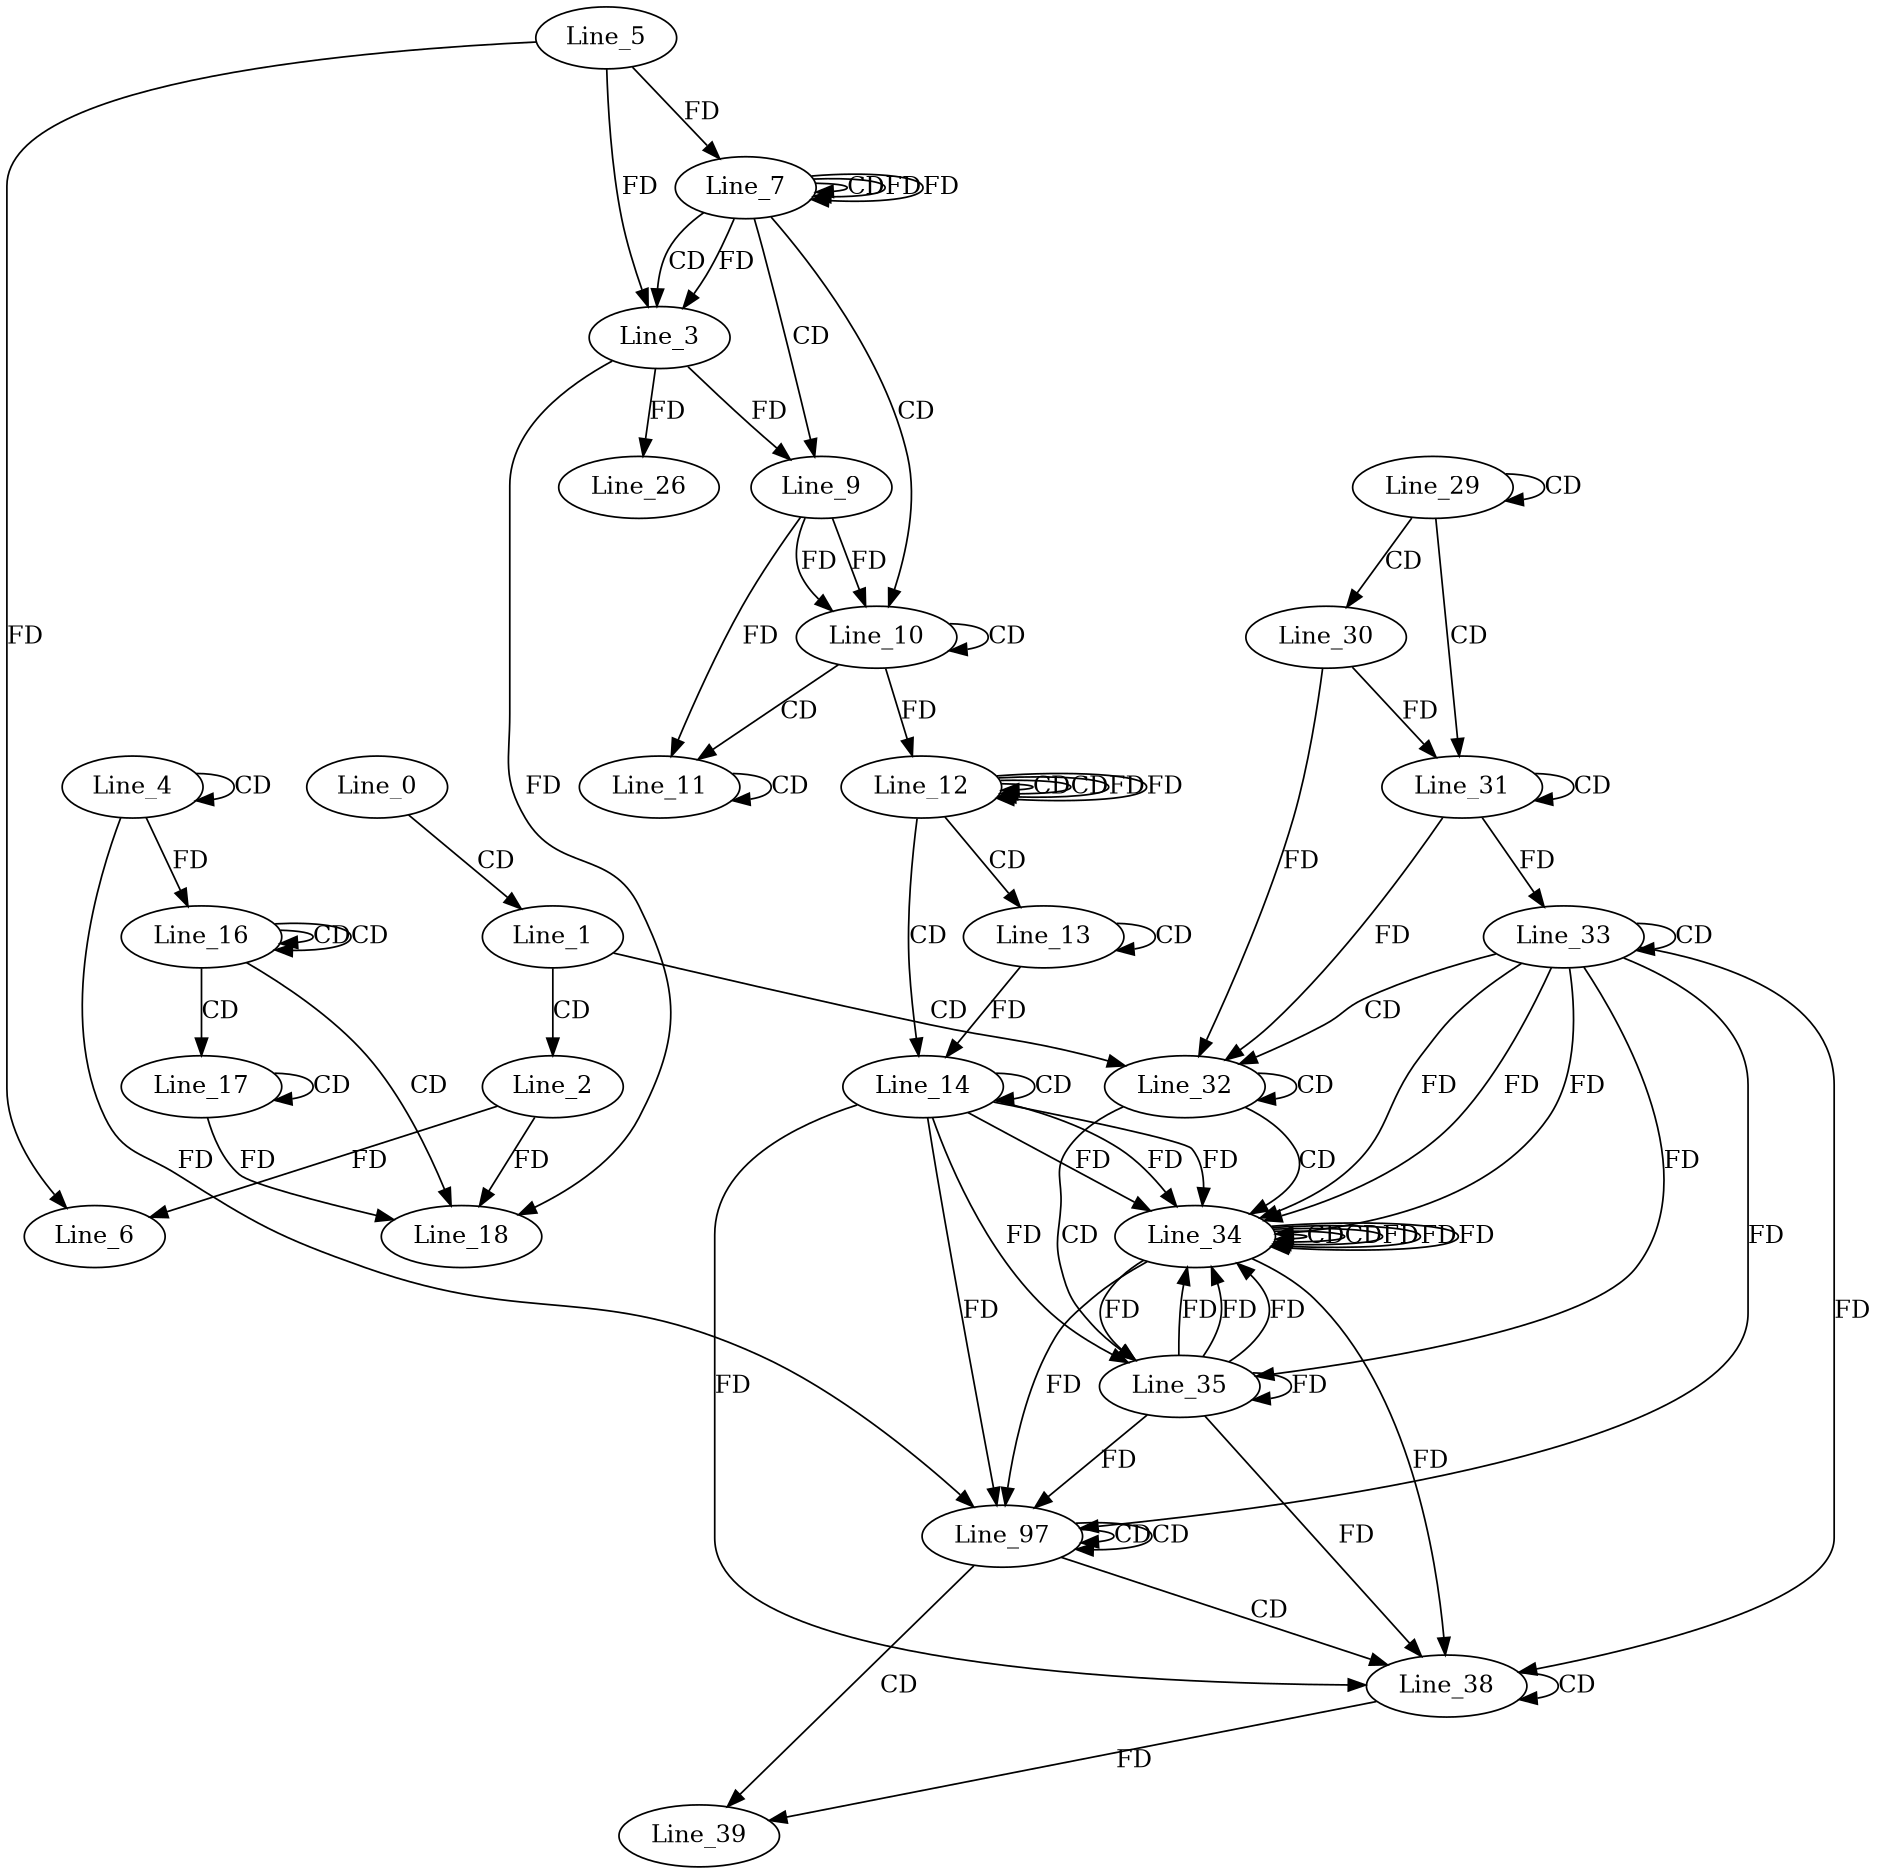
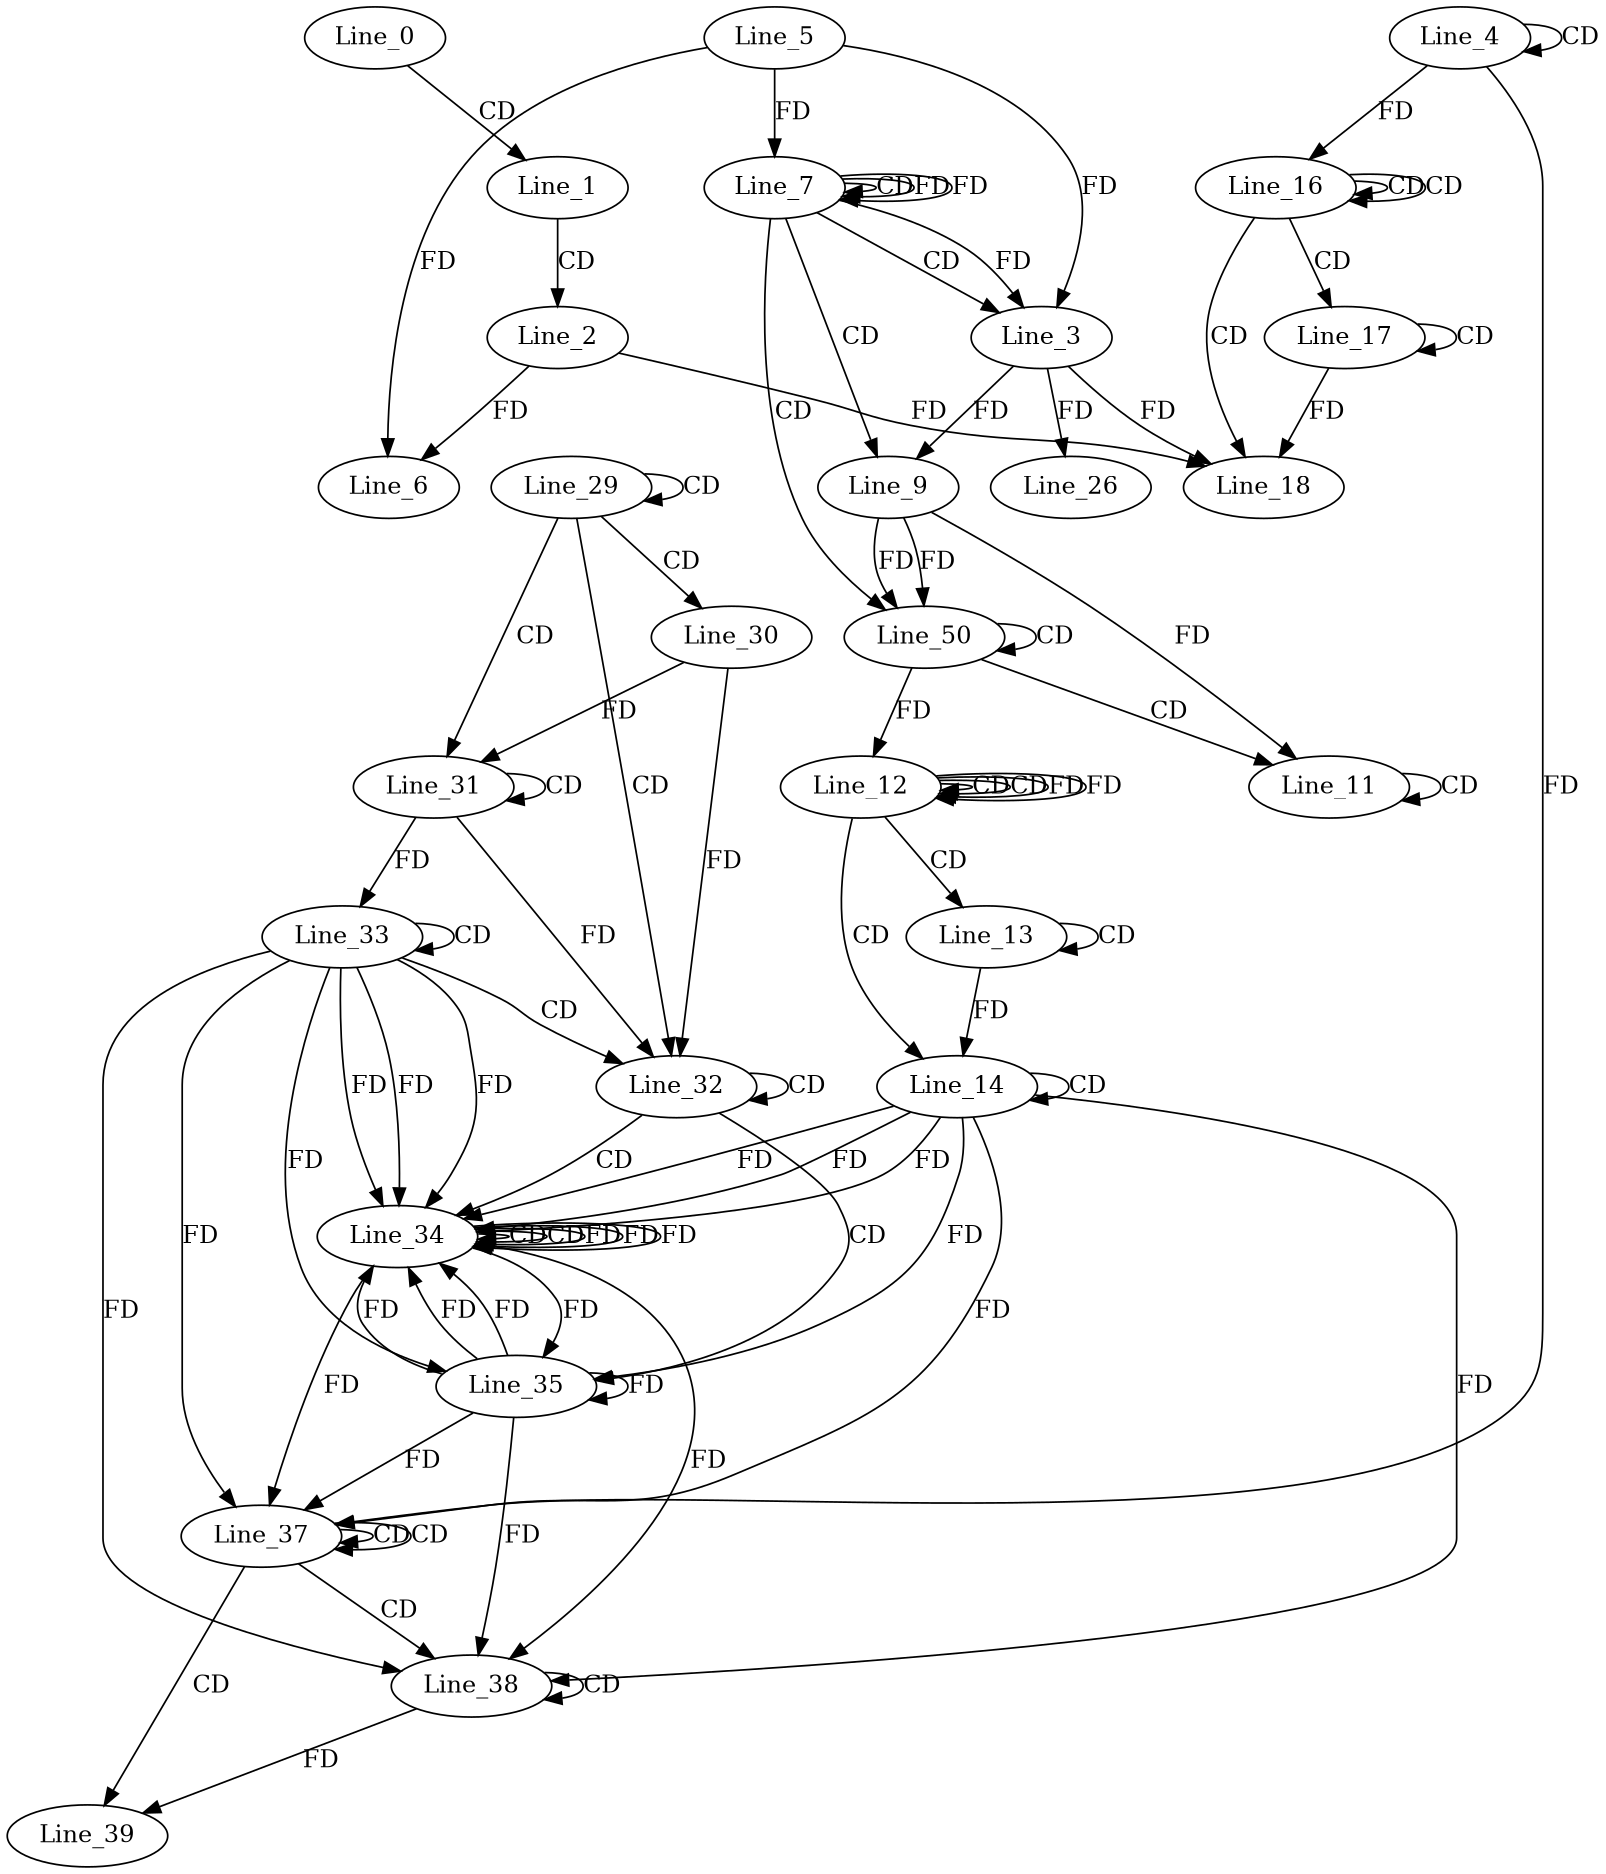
node "Line_10": label "Line_10" -> "Line_50"
edge "Line_1" -> "Line_32": now "Line_29" -> "Line_32"
node "Line_97": label "Line_97" -> "Line_37"
